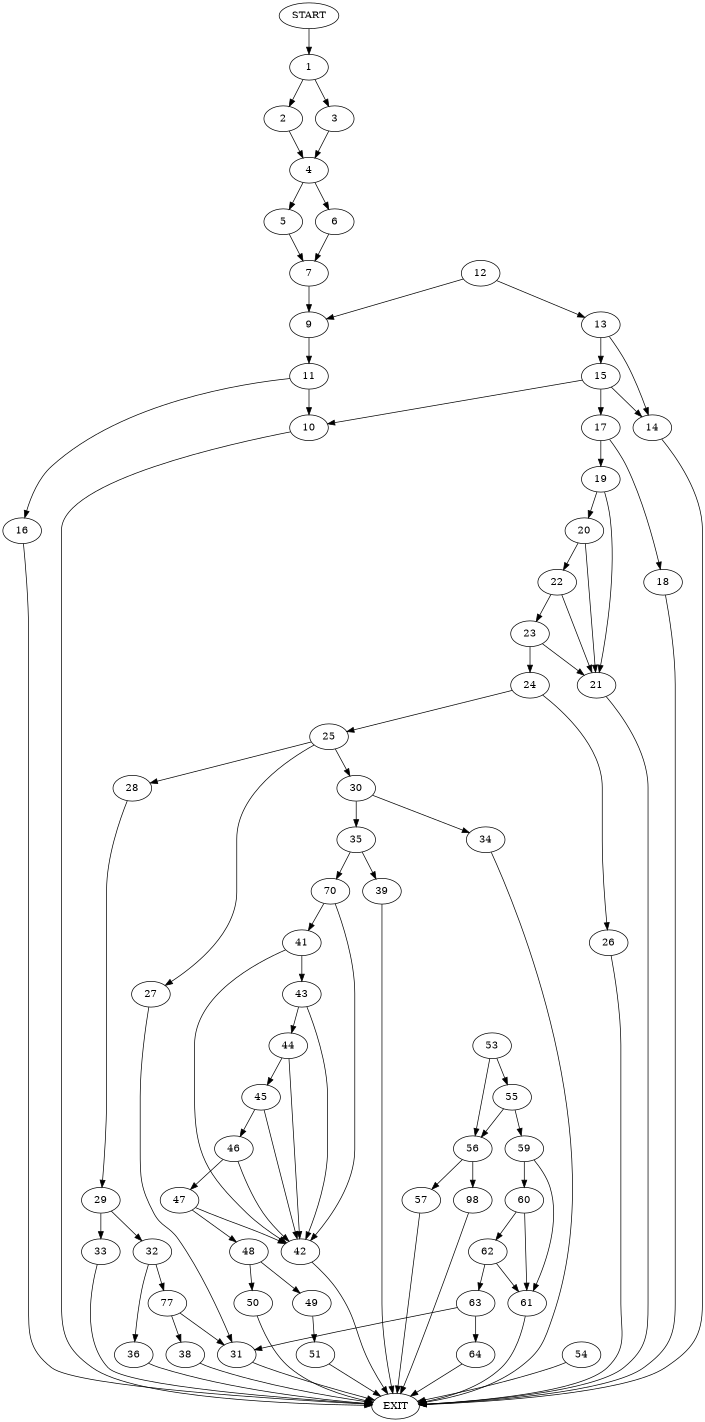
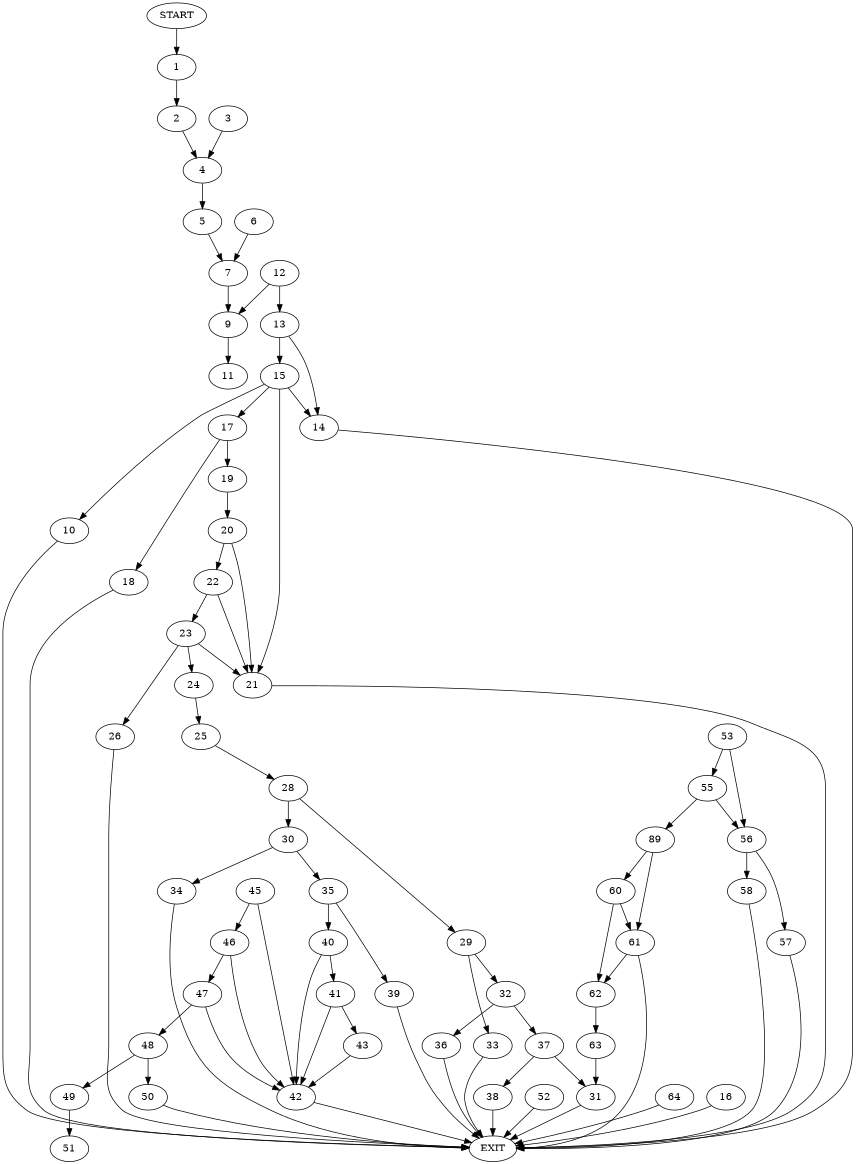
edge "1" -> "3": removed
edge "4" -> "6": removed
edge "11" -> "10": removed
edge "11" -> "16": removed
edge "19" -> "21": now "15" -> "21"
edge "25" -> "30": now "28" -> "30"
edge "24" -> "26": now "23" -> "26"
node "70": label "70" -> "40"
node "27": removed
node "44": removed
node "59": label "59" -> "89"
node "98": label "98" -> "58"
edge "62" -> "61": reversed
node "77": label "77" -> "37"
edge "63" -> "64": removed
node "54": label "54" -> "52"
edge "51" -> "EXIT": removed
